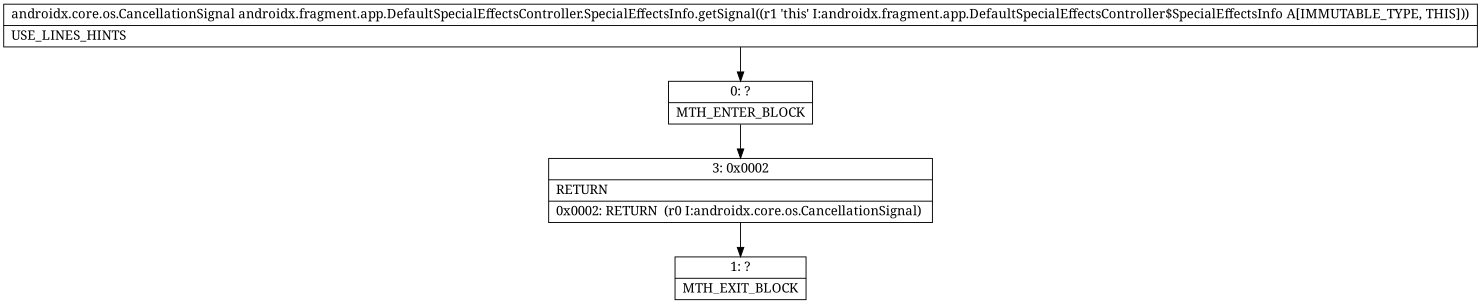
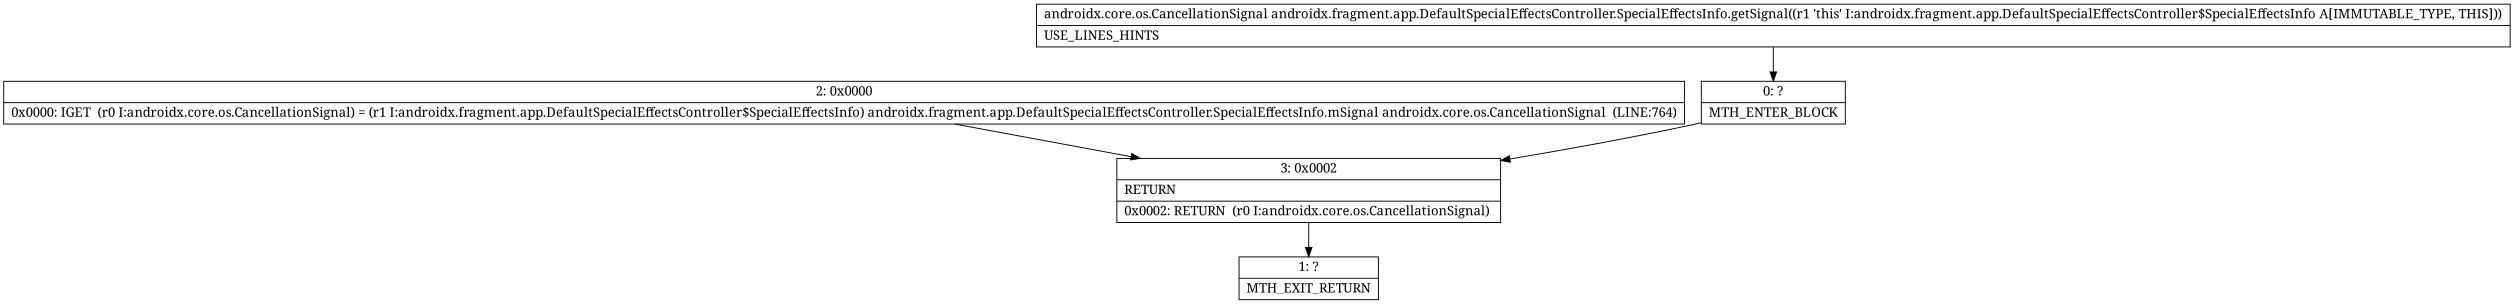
node "2: 0x0000": added
node "1: ?": text "MTH_EXIT_BLOCK" -> "MTH_EXIT_RETURN"
